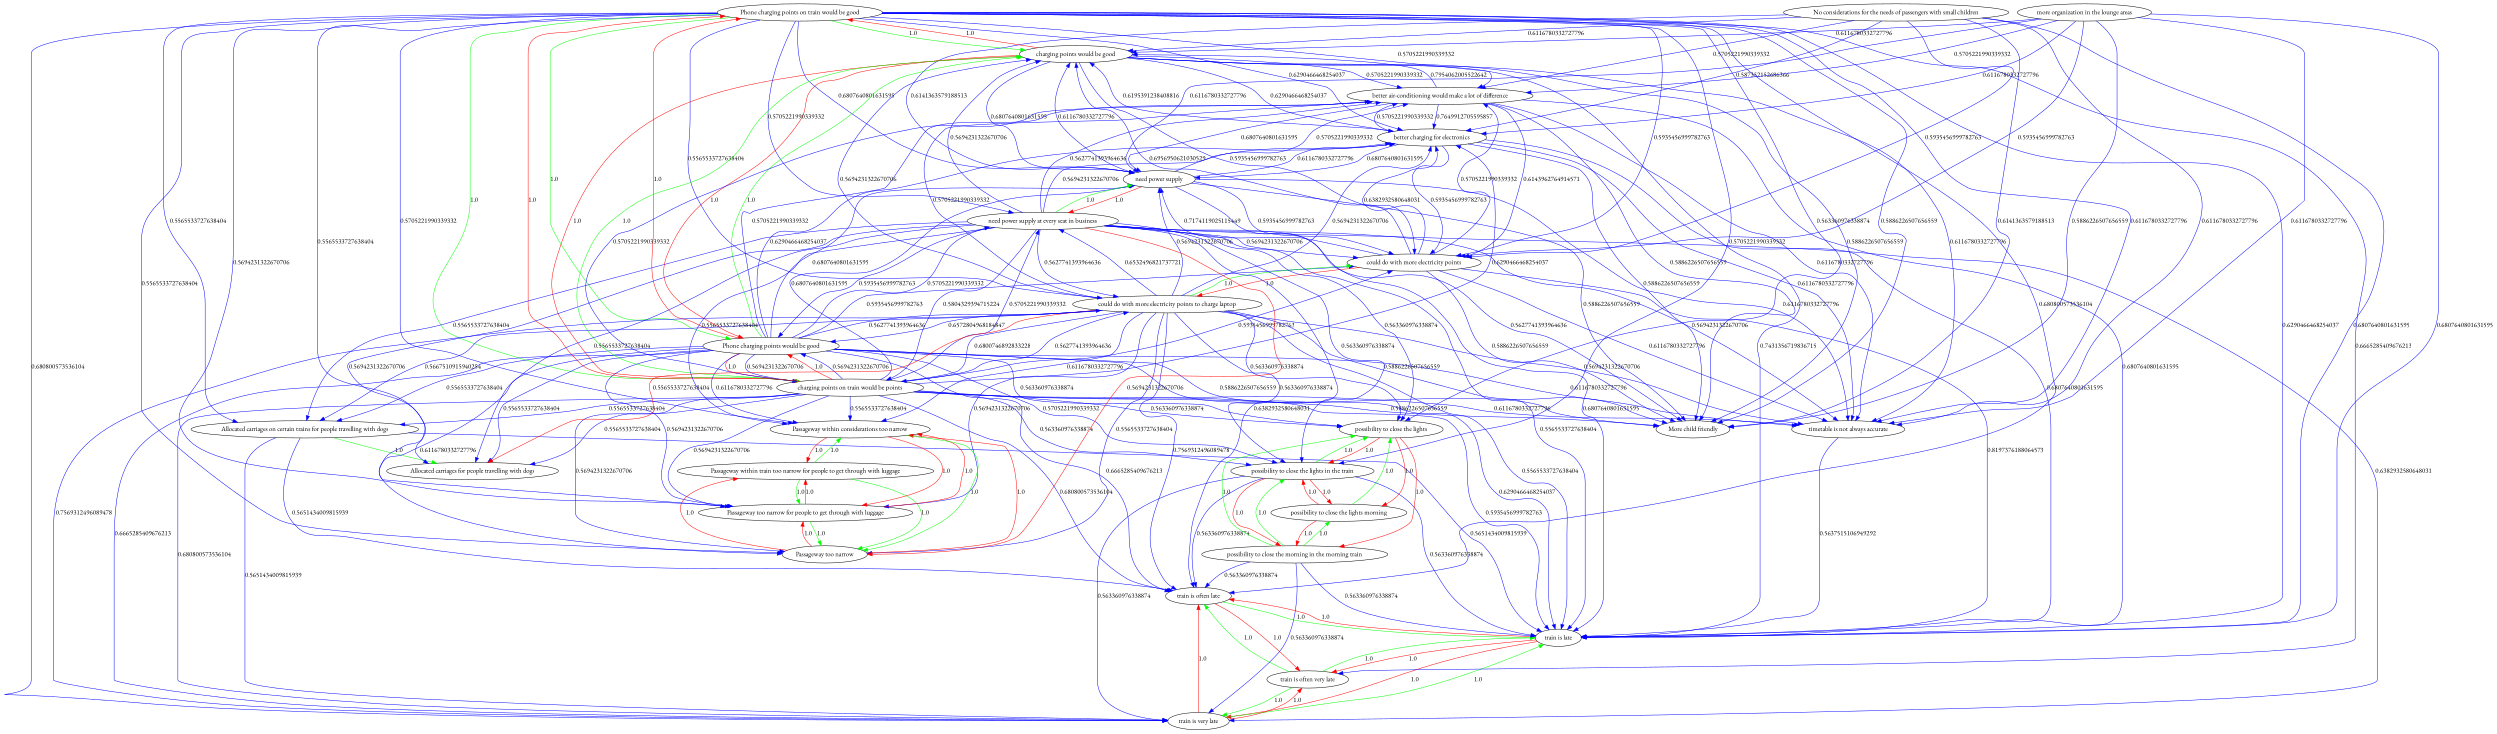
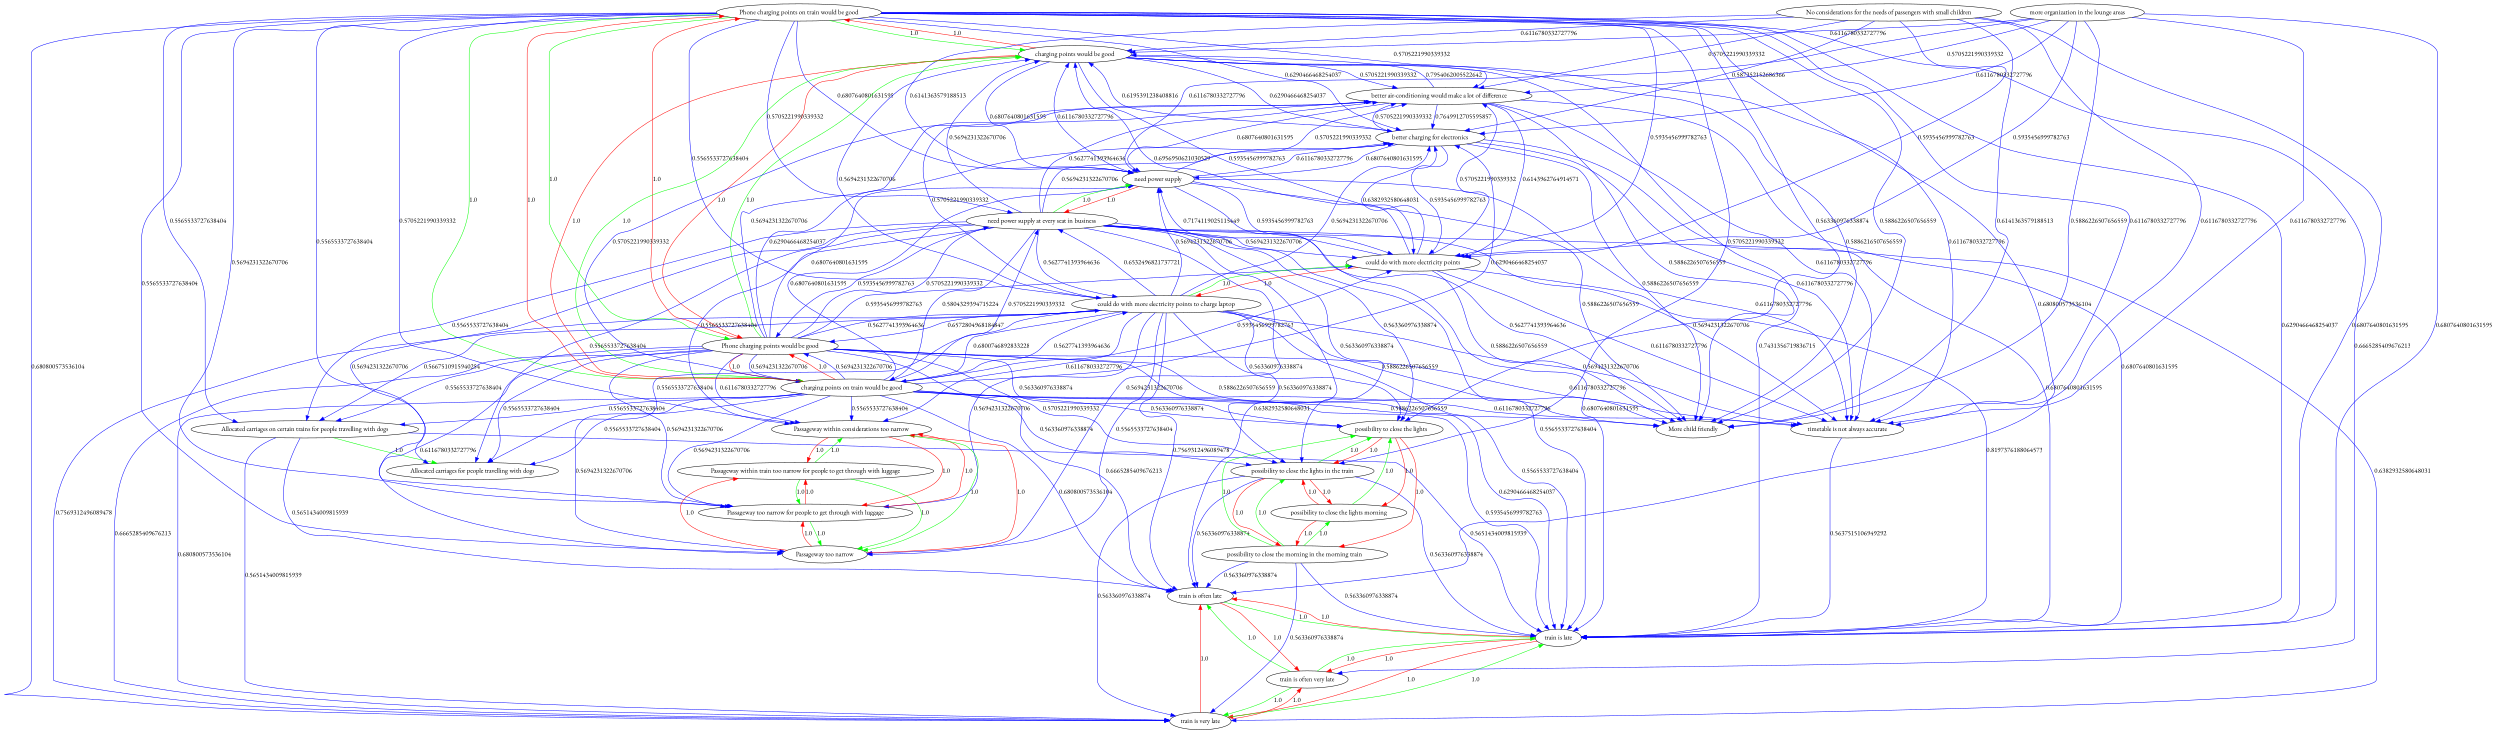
edge "Phone charging points would be good" -> "better air-conditioning would make a lot of difference": label "0.5705221990339332" -> "0.5694231322670706"
edge "charging points would be good" -> "More child friendly": label "0.5886226507656559" -> "0.5886216507656559"
edge "could do with more electricity points to charge laptop" -> "Allocated carriages for people travelling with dogs": color red -> blue
edge "need power supply at every seat in business" -> "Passageway too narrow": color red -> blue
node "charging points on train would be points": label "charging points on train would be points" -> "charging points on train would be good"
